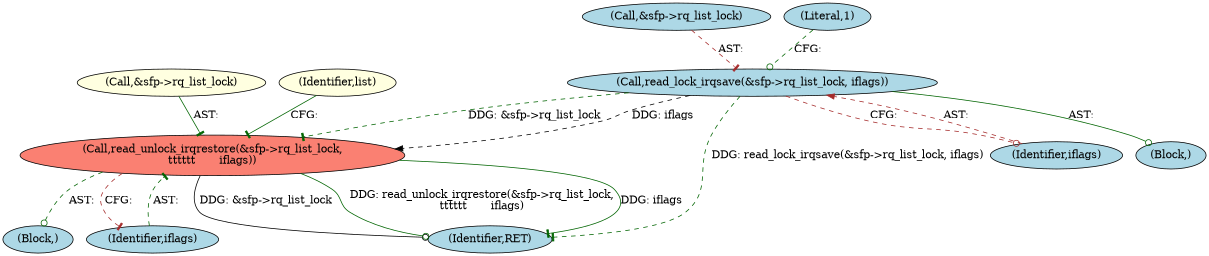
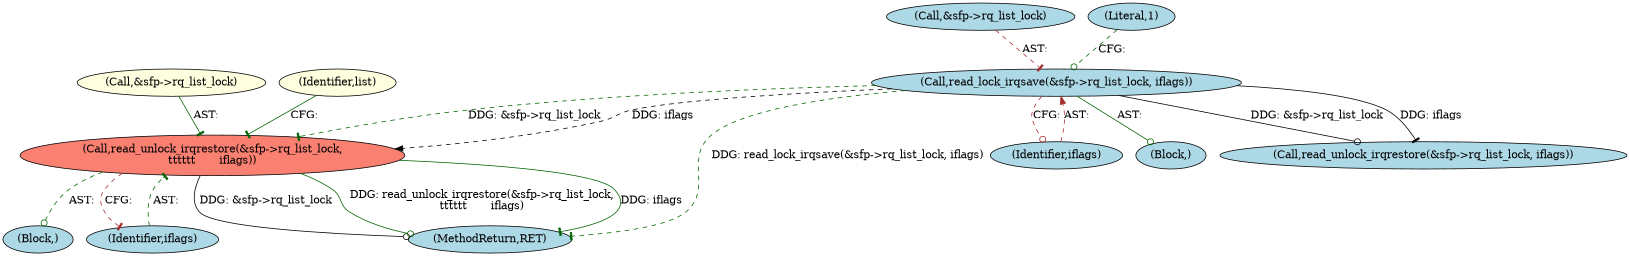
node "(Call,read_unlock_irqrestore(&sfp->rq_list_lock, iflags))": added
node "(Identifier,RET)": label "(Identifier,RET)" -> "(MethodReturn,RET)"
